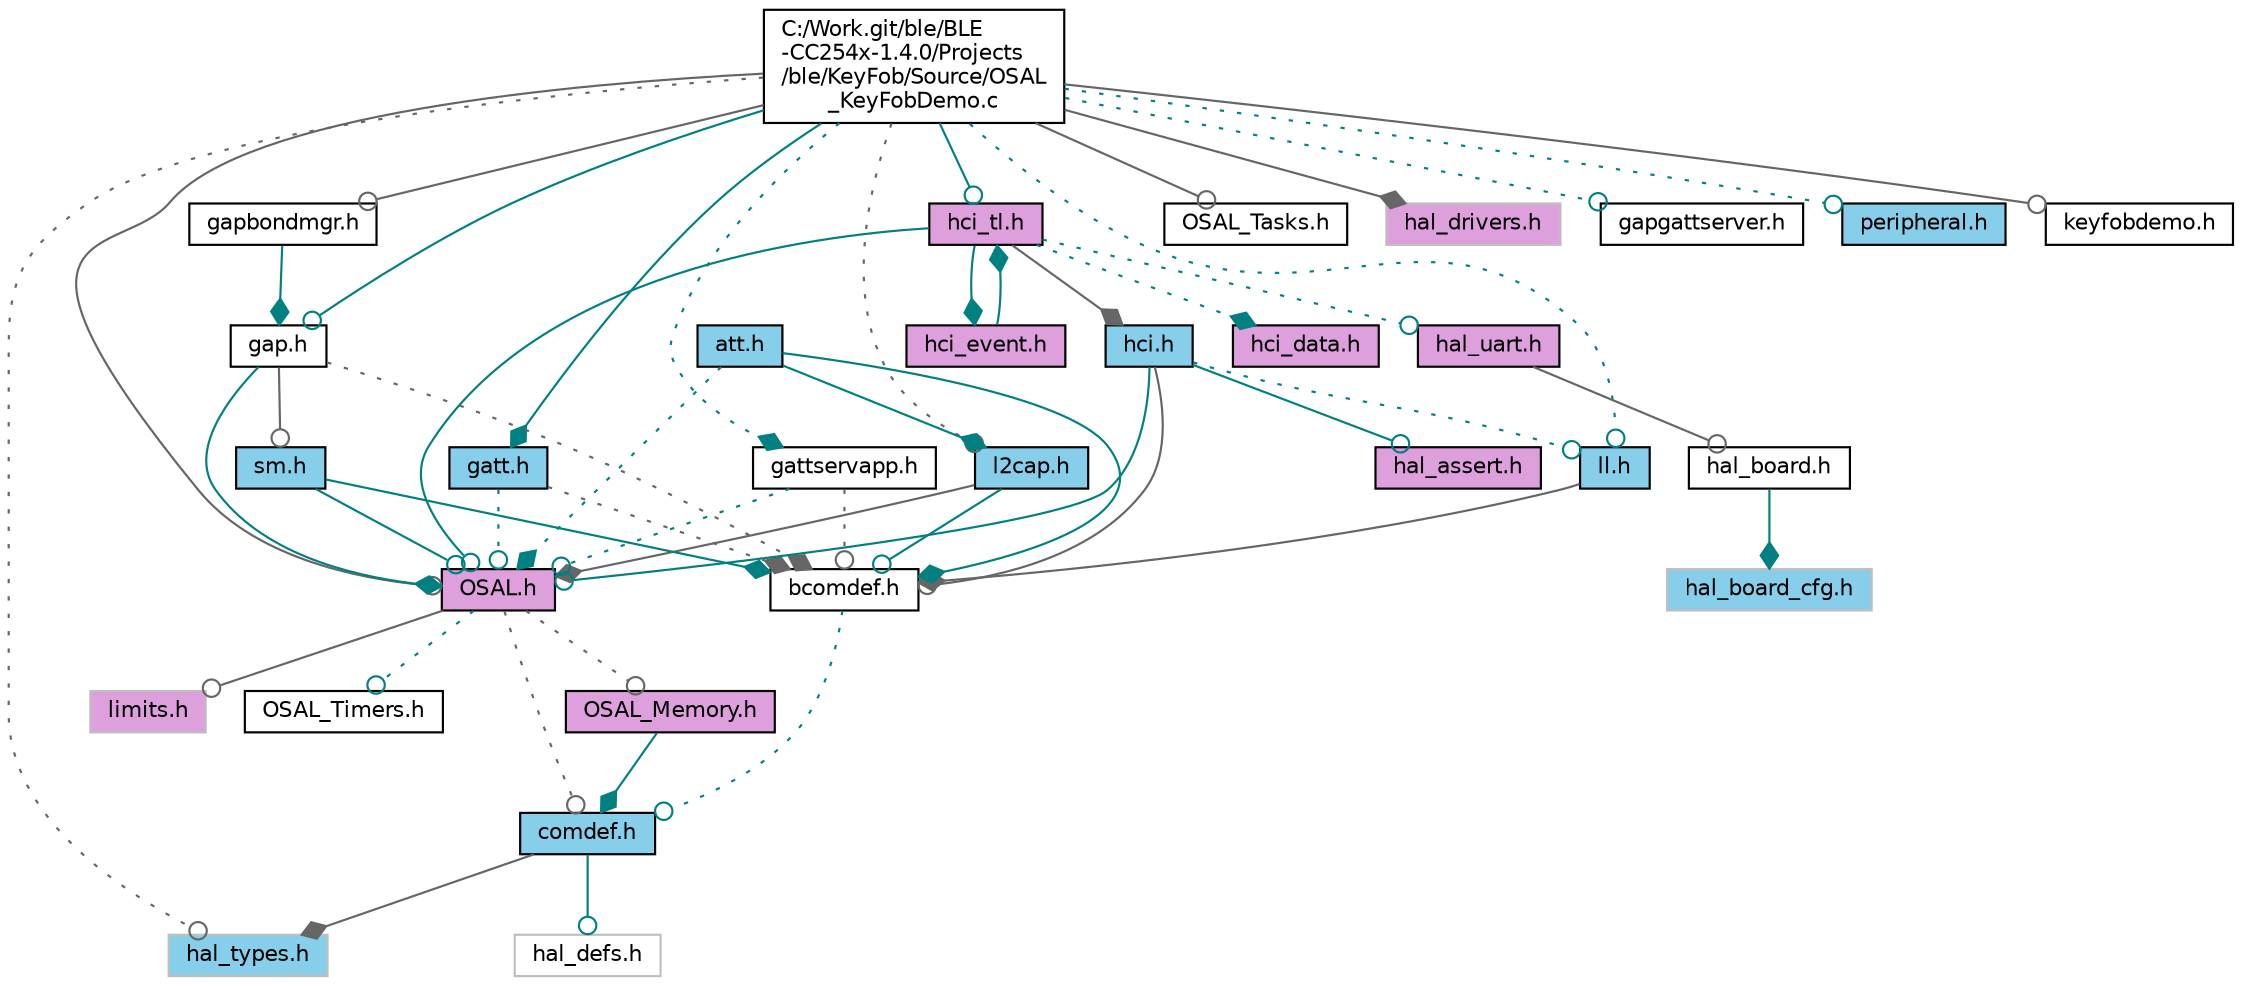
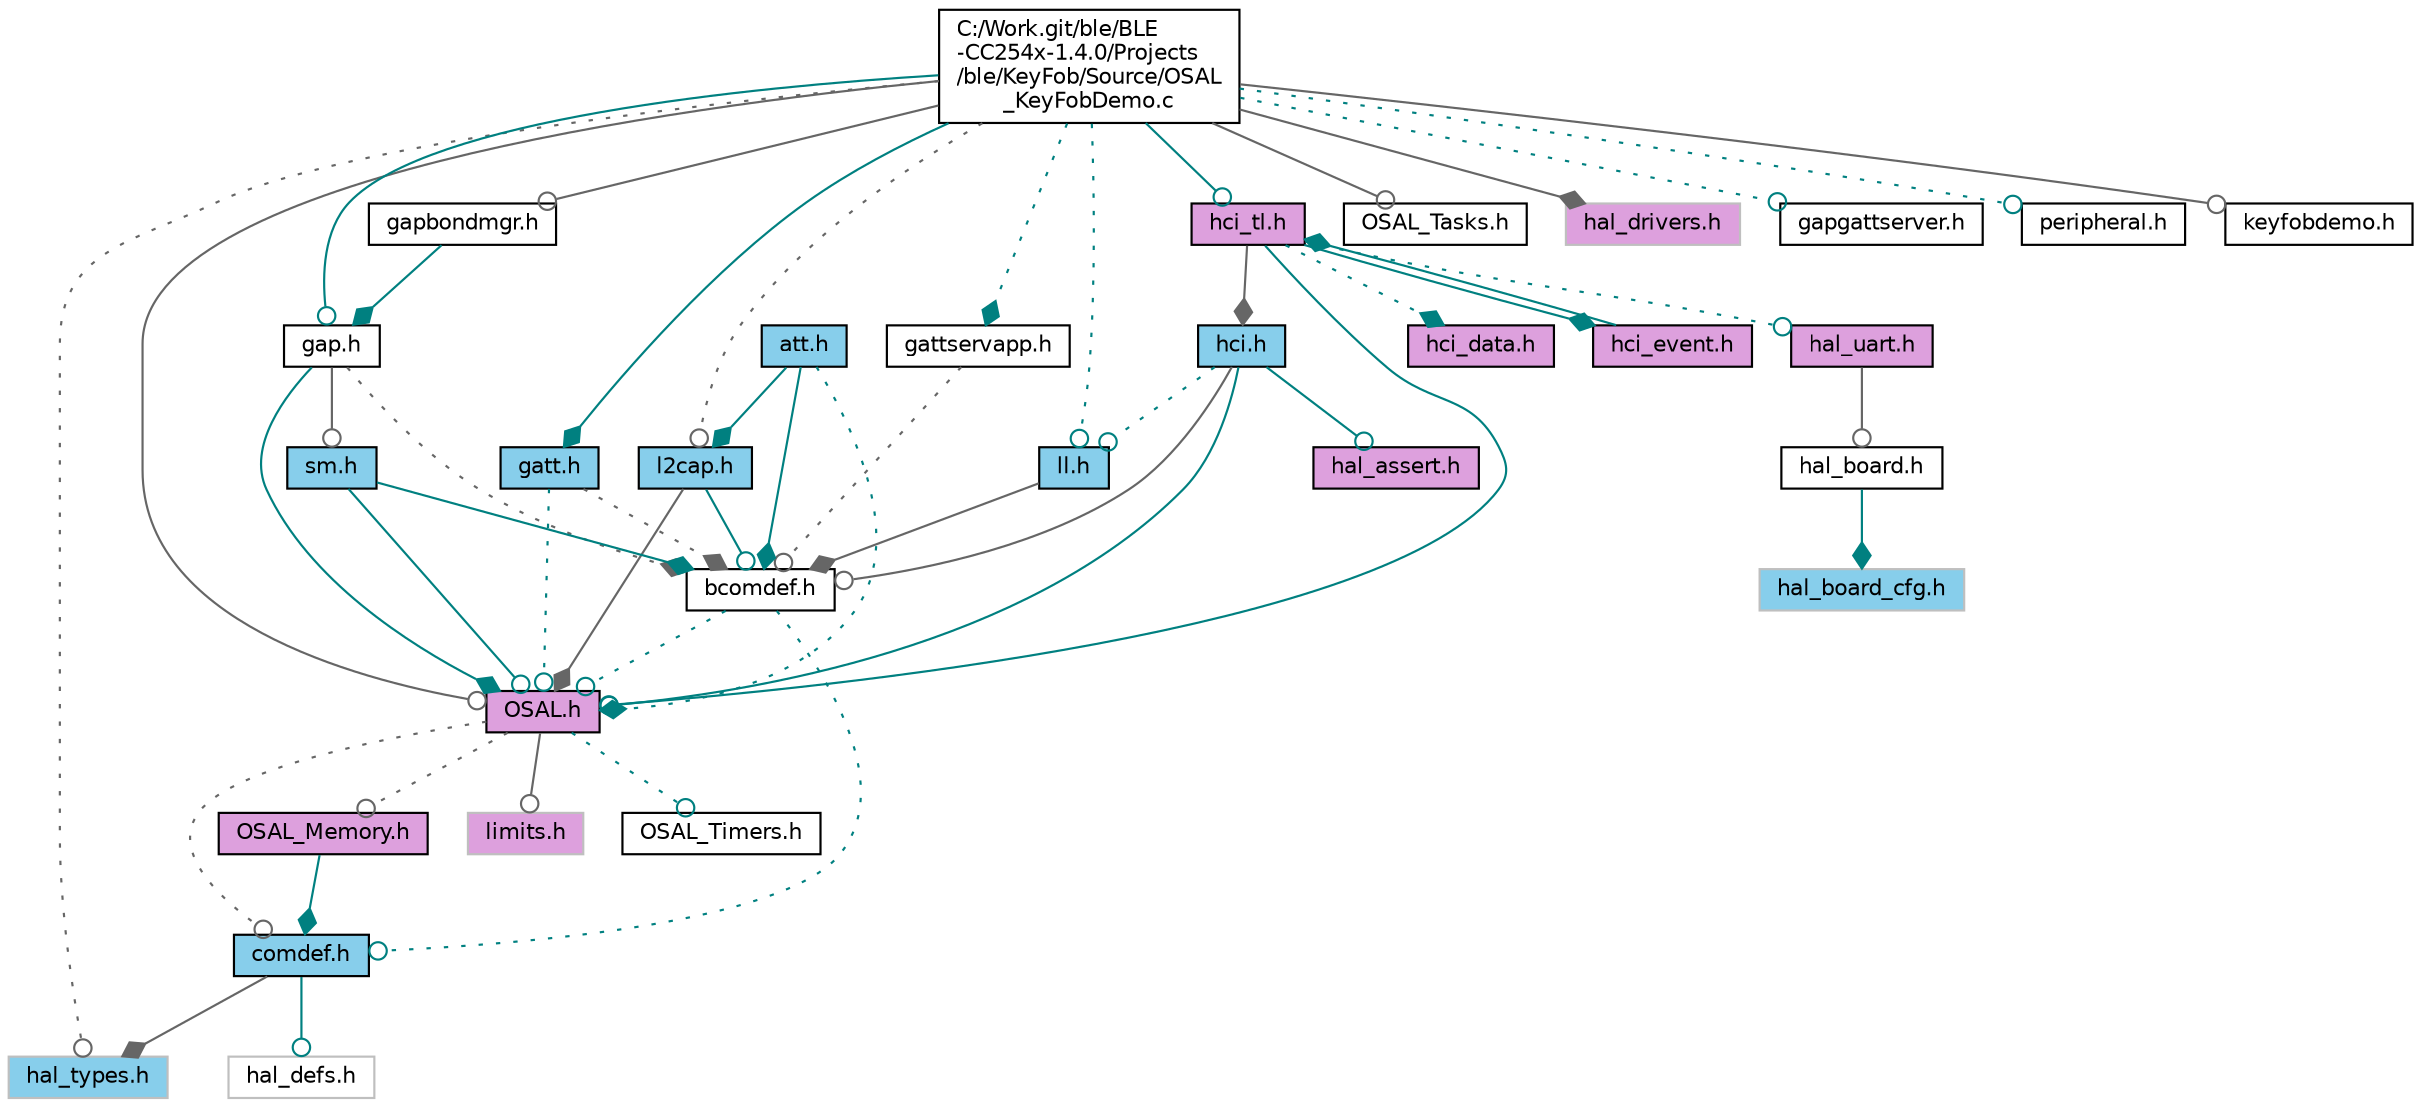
node "peripheral.h": fillcolor skyblue -> white
edge "gattservapp.h" -> "OSAL.h": now "bcomdef.h" -> "OSAL.h"
